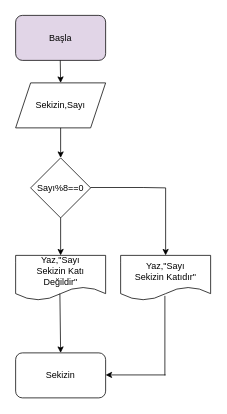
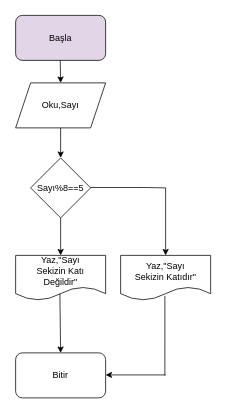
node "Sekizin,Sayı": label "Sekizin,Sayı" -> "Oku,Sayı"
node "Sayı%8==0": label "Sayı%8==0" -> "Sayı%8==5"
node "Sekizin": label "Sekizin" -> "Bitir"
